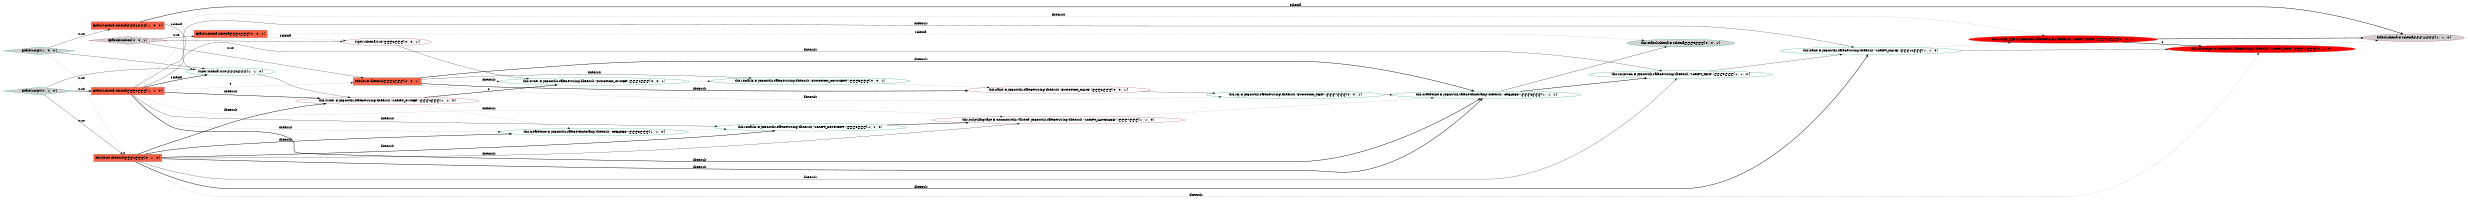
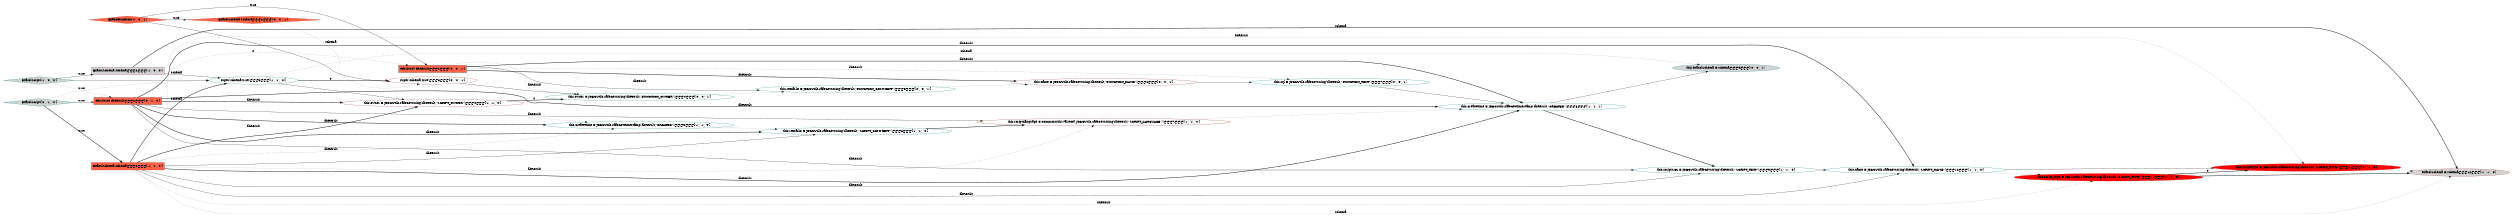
node "ExasolSchema schema@@@2@@@['1', '0', '0']": fillcolor tomato -> lightgray
node "ExasolSchema schema@@@2@@@['0', '0', '1']": shape box -> diamond
edge "ExasolSchema schema@@@2@@@['0', '0', '1']" -> "this.exasolSchema = schema@@@9@@@['0', '0', '1']": now "super(schema,true)@@@3@@@['1', '1', '0']" -> "this.exasolSchema = schema@@@9@@@['0', '0', '1']"
node "ExasolFunction['0', '0', '1']": fillcolor lightgray -> tomato
edge "ExasolScript['0', '1', '0']" -> "super(schema,true)@@@3@@@['1', '1', '0']": style solid -> dotted
edge "super(schema,true)@@@3@@@['1', '1', '0']" -> "super(schema,true)@@@3@@@['0', '0', '1']": added, label "0"
edge "ExasolSchema schema@@@2@@@['1', '1', '0']" -> "exasolSchema = schema@@@12@@@['1', '1', '0']": added, label "schema"
